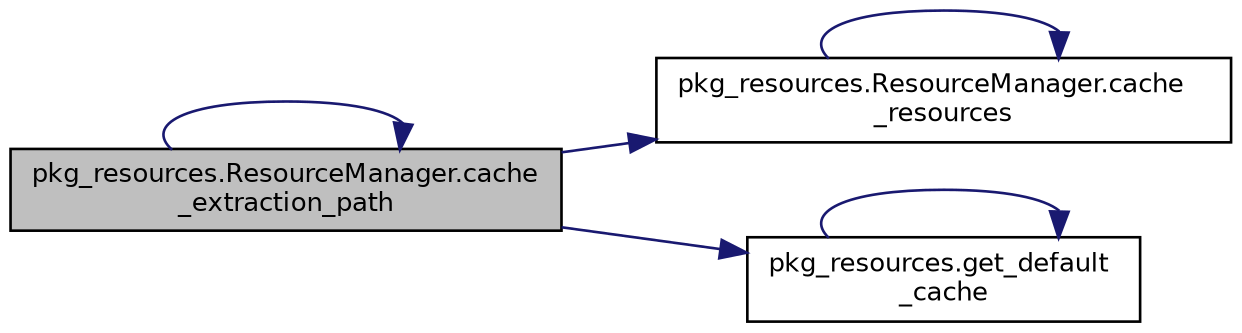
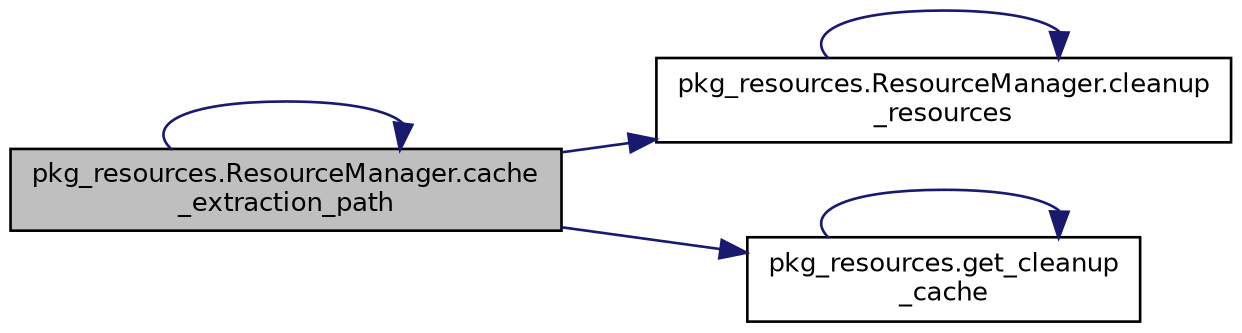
node "pkg_resources.ResourceManager.cache _resources": label "pkg_resources.ResourceManager.cache _resources" -> "pkg_resources.ResourceManager.cleanup _resources"
node "pkg_resources.get_default _cache": label "pkg_resources.get_default _cache" -> "pkg_resources.get_cleanup _cache"
